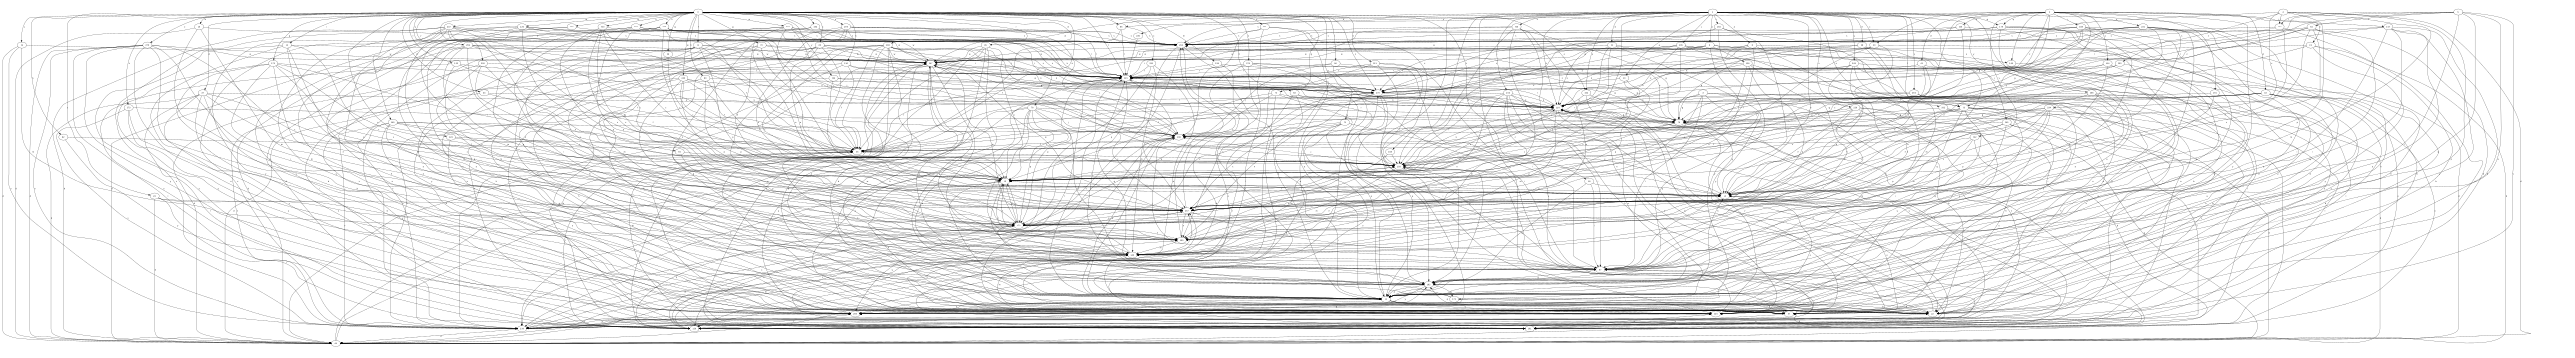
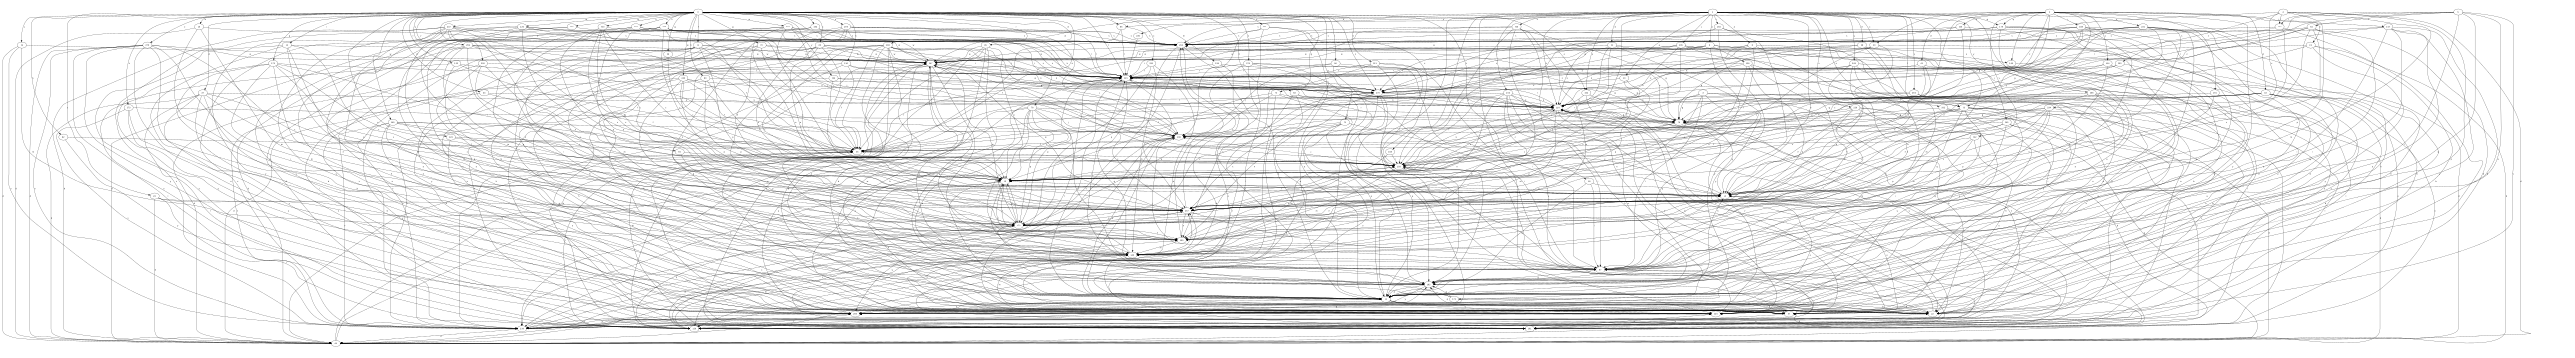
edge "182" -> "171": reversed
